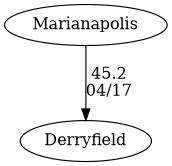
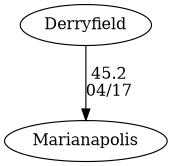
edge "Marianapolis" -> "Derryfield": reversed
